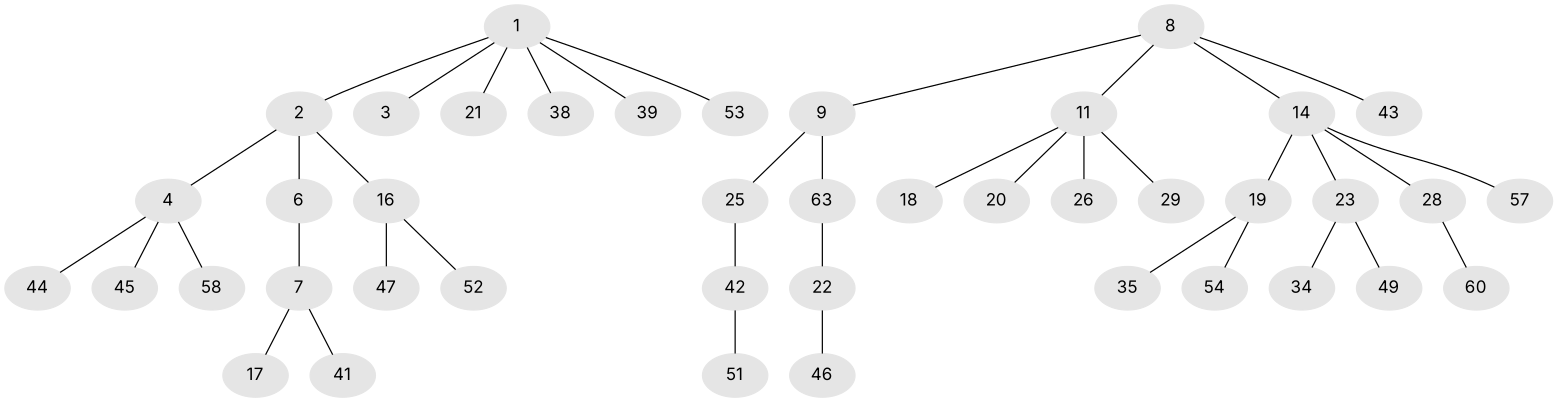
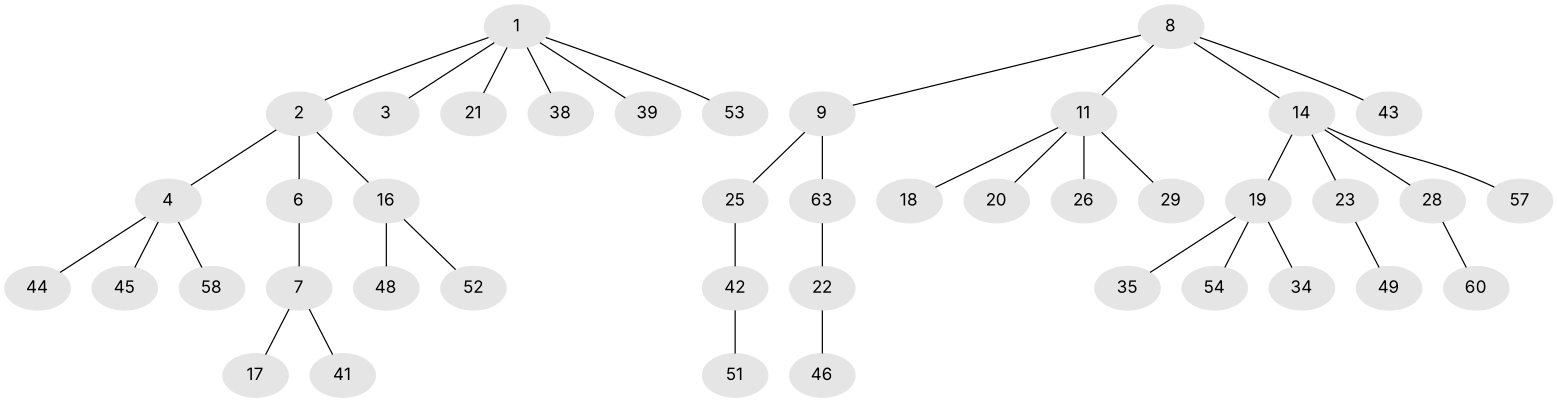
edge "23" -- "34": now "19" -- "34"
node "47": label "47" -> "48"
